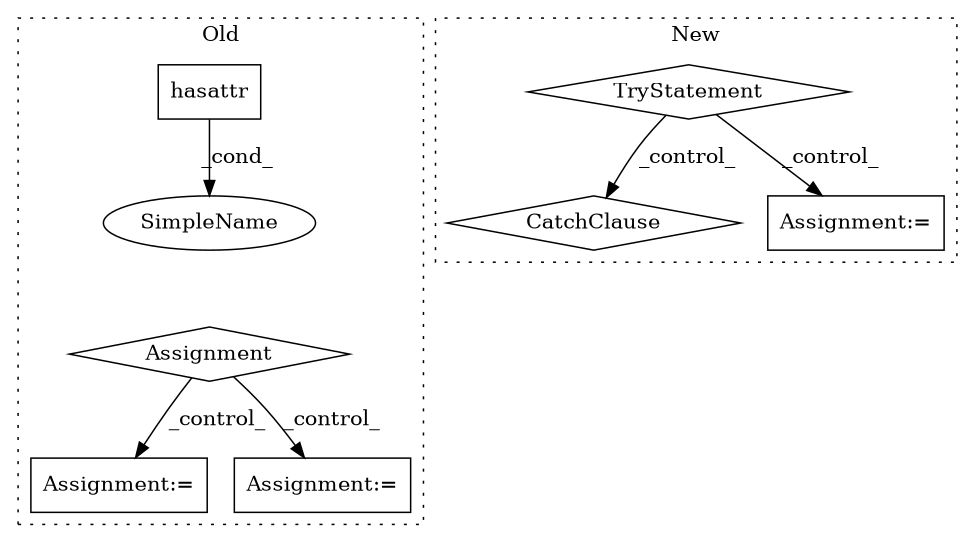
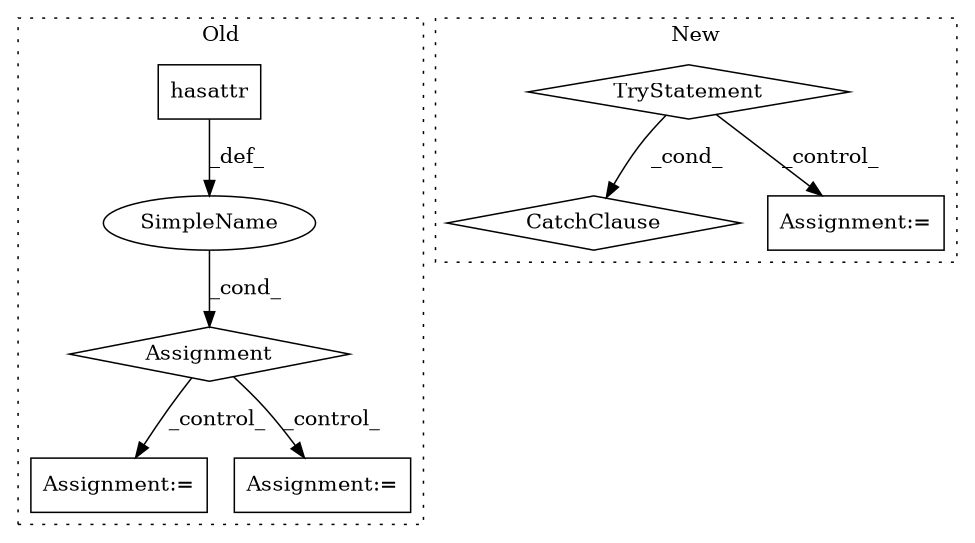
edge "hasattr" -> "SimpleName": label "_cond_" -> "_def_"
edge "TryStatement" -> "CatchClause": label "_control_" -> "_cond_"
edge "SimpleName" -> "Assignment": added, label "_cond_"
